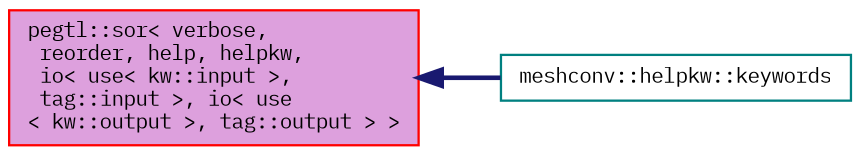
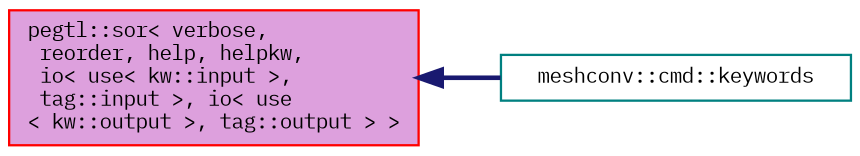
node "meshconv::helpkw::keywords": label "meshconv::helpkw::keywords" -> "meshconv::cmd::keywords"
